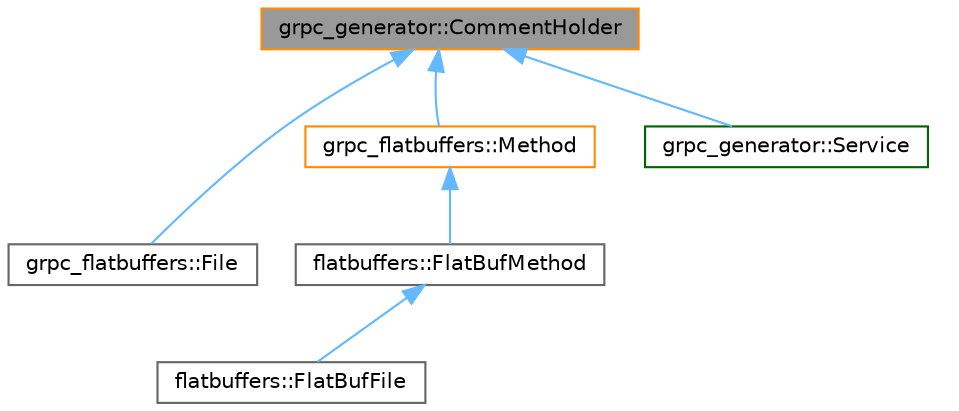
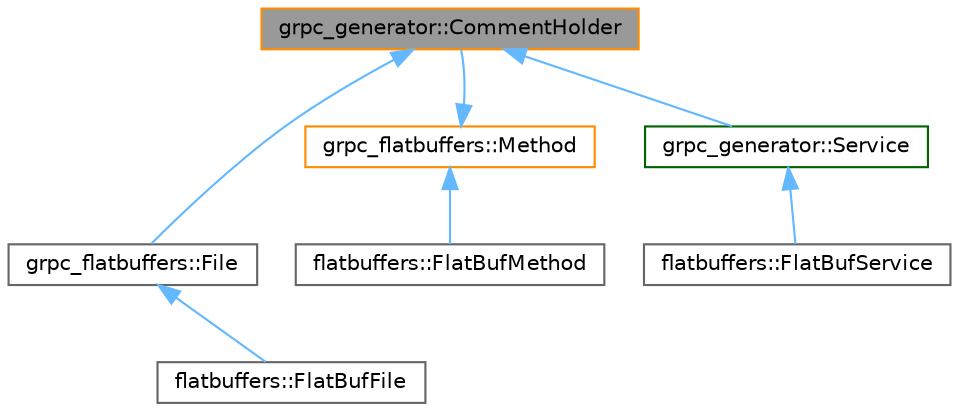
edge "grpc_flatbuffers::Method" -> "grpc_generator::CommentHolder": reversed
node "flatbuffers::FlatBufService": added
edge "flatbuffers::FlatBufFile" -> "flatbuffers::FlatBufMethod": now "flatbuffers::FlatBufFile" -> "grpc_flatbuffers::File"
